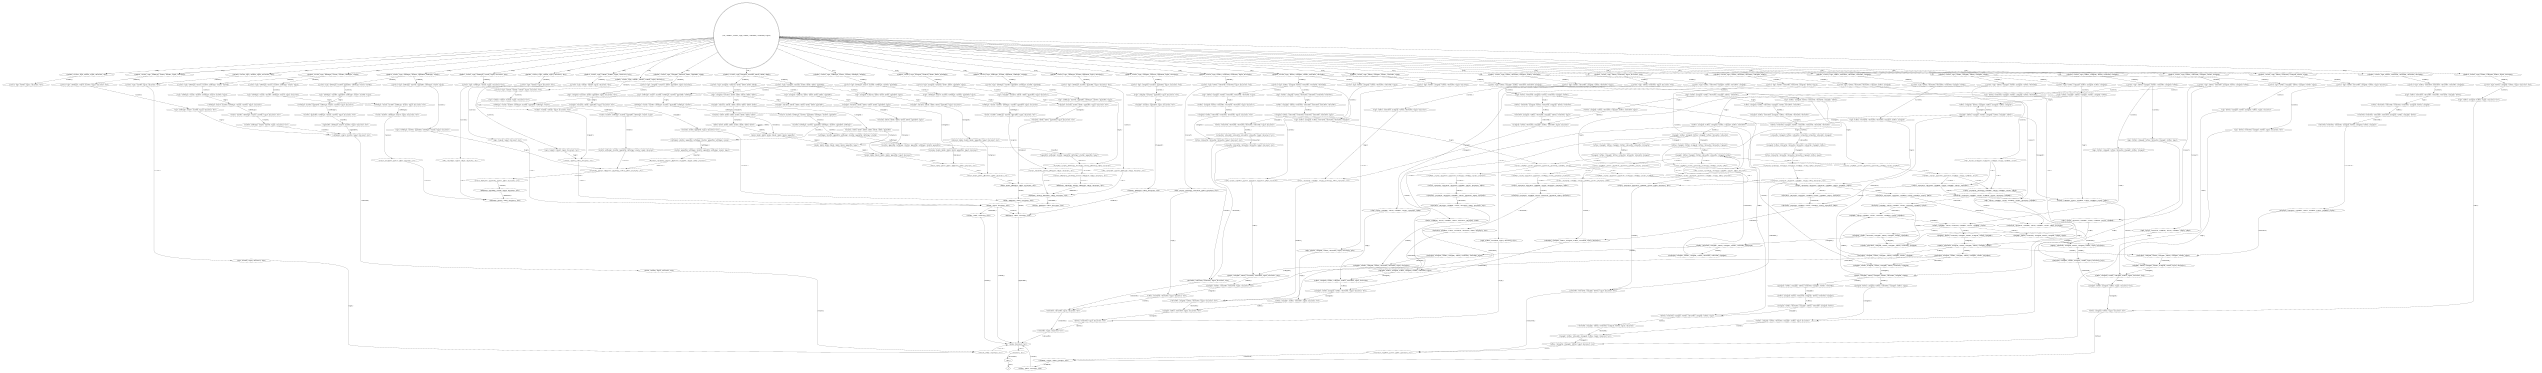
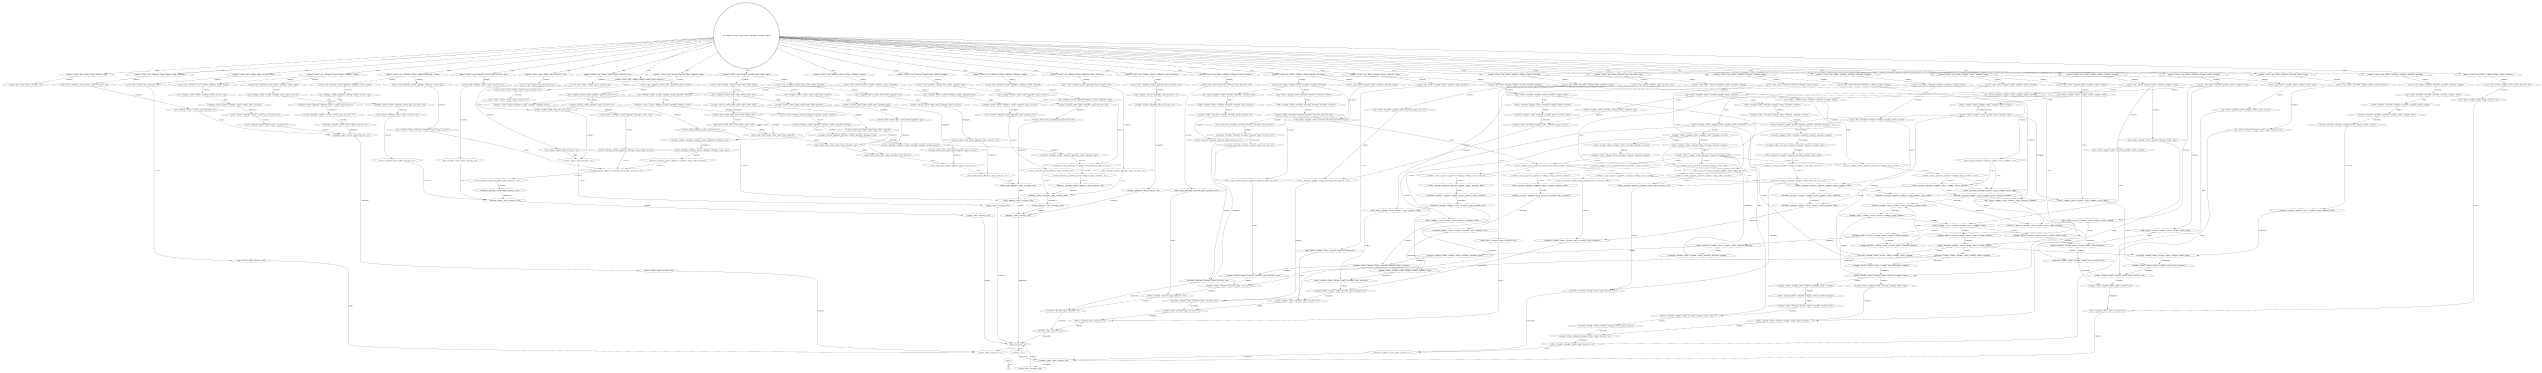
node "('login', 'makedir', 'logout', 'disconnect', 'term')": removed
edge "('makedir', 'logout', 'disconnect', 'term')" -> "('rename', 'logout', 'disconnect', 'term')": now "('setfiletype', 'rename', 'logout', 'disconnect', 'term')" -> "('rename', 'logout', 'disconnect', 'term')"
edge "('makedir', 'logout', 'disconnect', 'term')" -> "('appendfile', 'logout', 'disconnect', 'term')": now "('storefile', 'appendfile', 'logout', 'disconnect', 'term')" -> "('appendfile', 'logout', 'disconnect', 'term')"
edge "('storefile', 'logout', 'disconnect', 'term')" -> "('delete', 'disconnect', 'term')": reversed
edge "('disconnect', 'term')" -> "('term',)": now "('disconnect', 'term')" -> "('changedir', 'listfiles', 'logout', 'listnames', 'term')"
